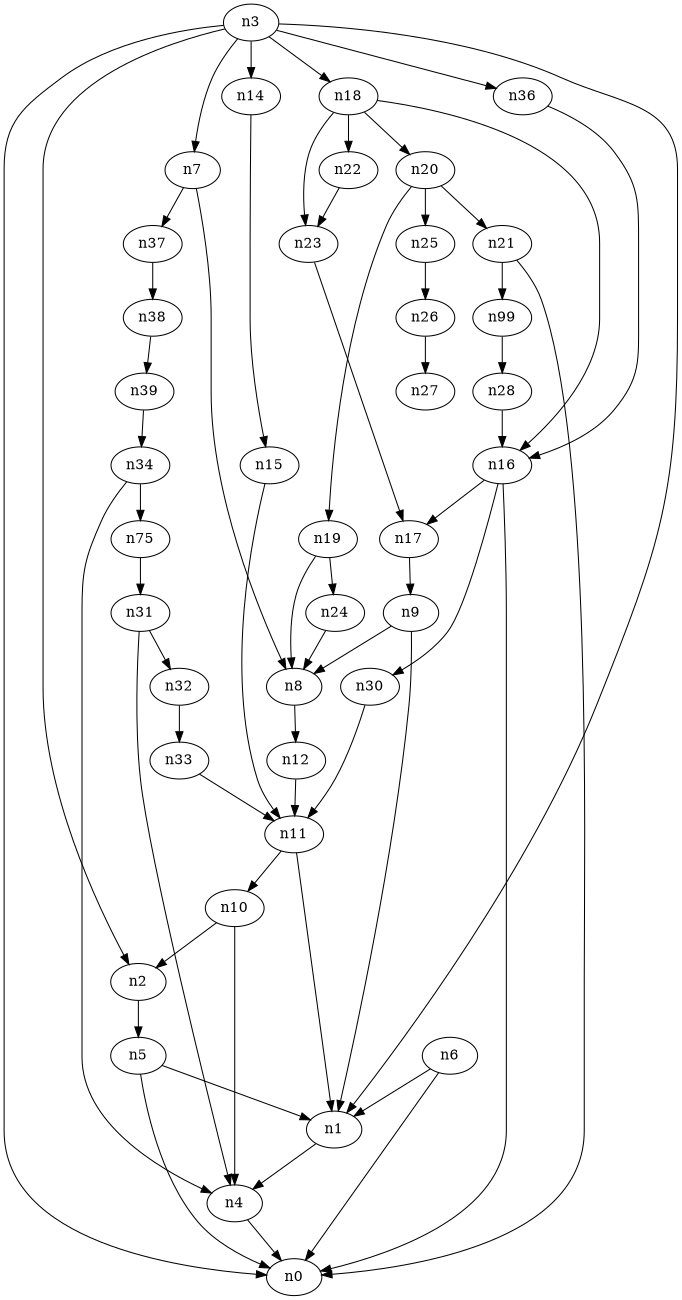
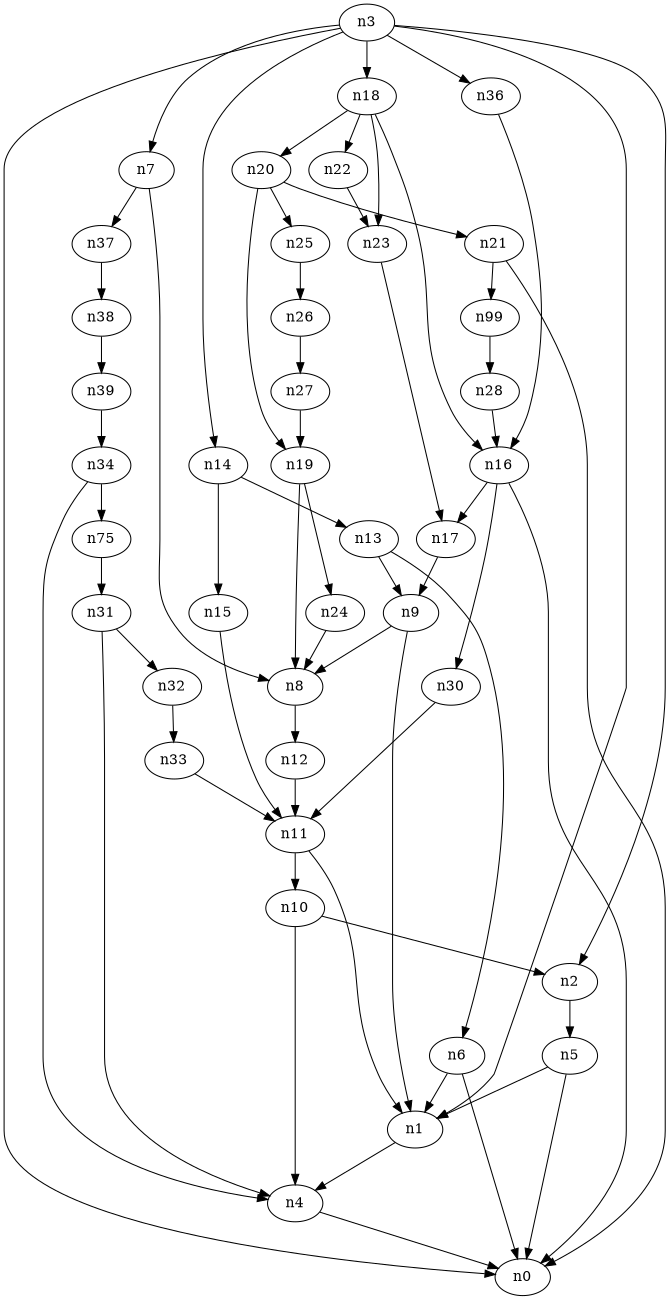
edge "n27" -> "n19": added
node "n13": added
